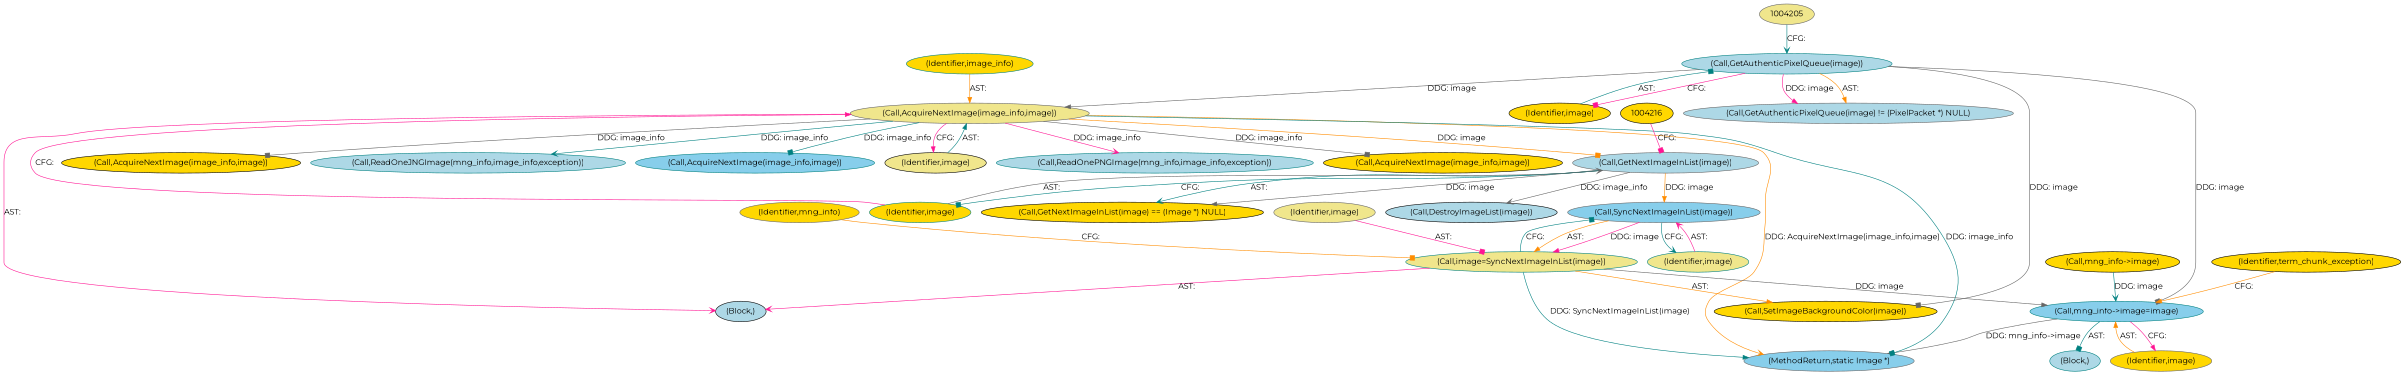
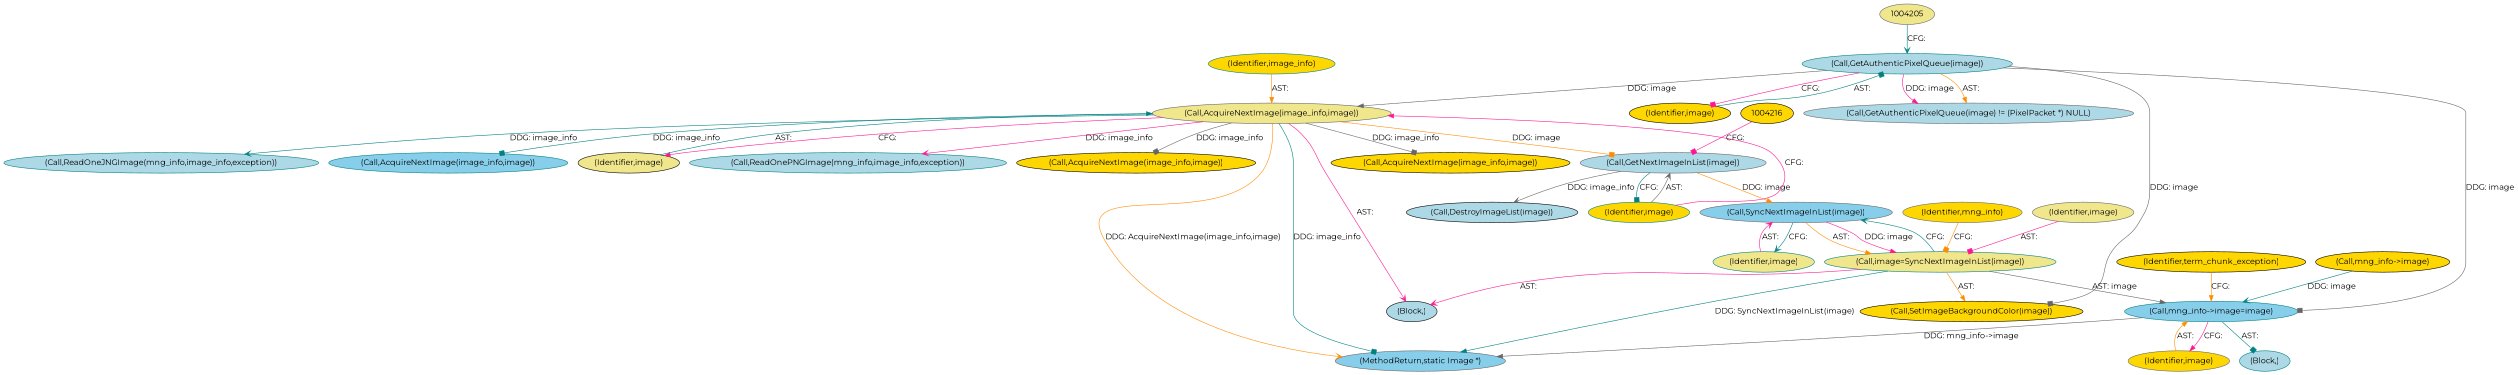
node "(Call,GetNextImageInList(image) == (Image *) NULL)": removed
edge "(Call,image=SyncNextImageInList(image))" -> "(Call,SyncNextImageInList(image))": arrowhead box -> vee
edge "(Call,image=SyncNextImageInList(image))" -> "(Call,mng_info->image=image)": label "DDG: image" -> "AST: image"
